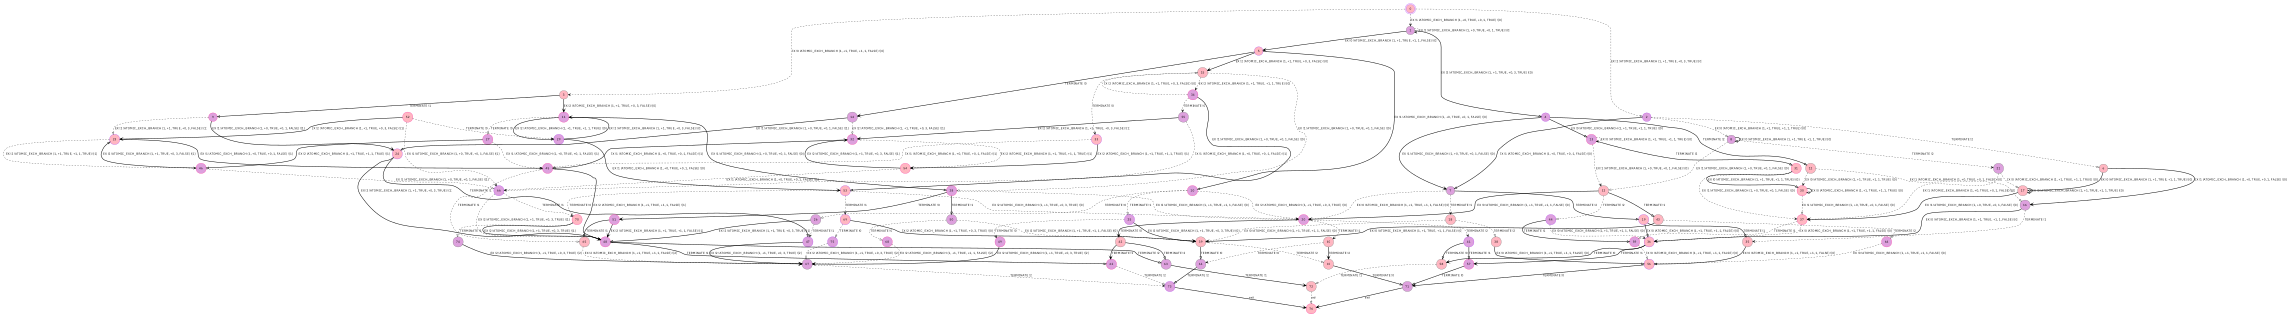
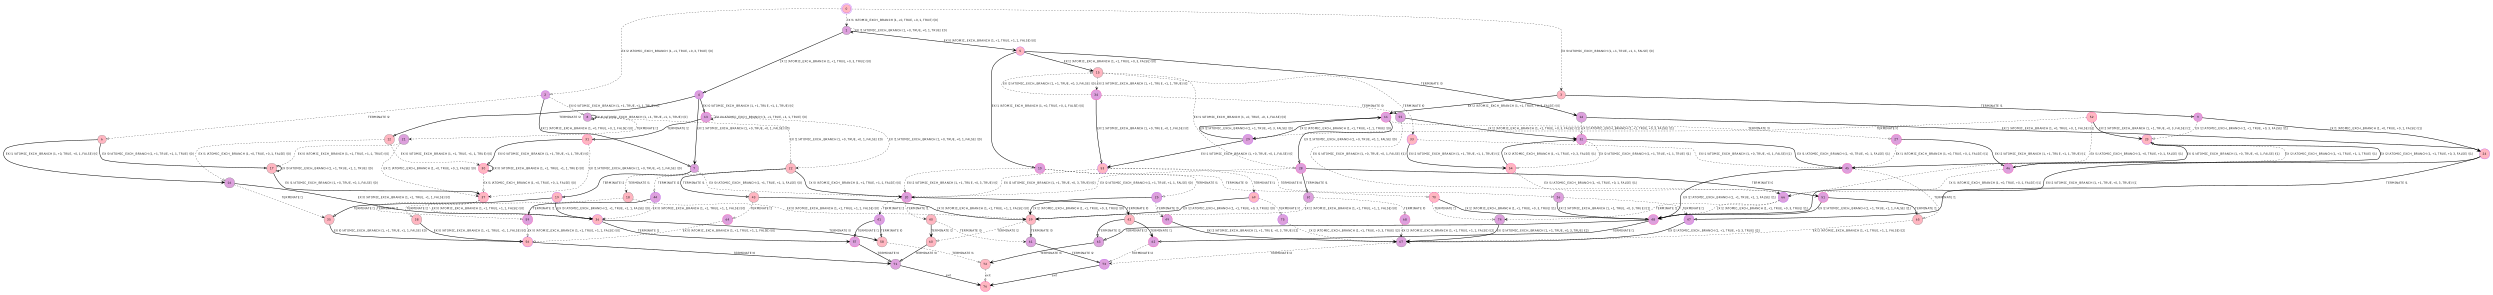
edge "66" -> "70": now "66" -> "74"
